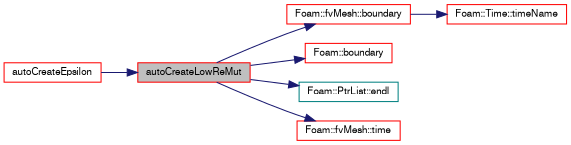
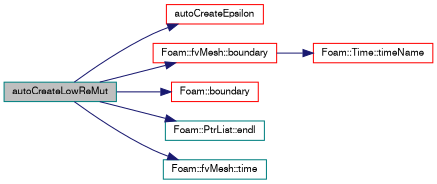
edge "autoCreateEpsilon" -> "autoCreateLowReMut": reversed
node "autoCreateLowReMut": color red -> teal
node "Foam::fvMesh::time": color red -> teal
